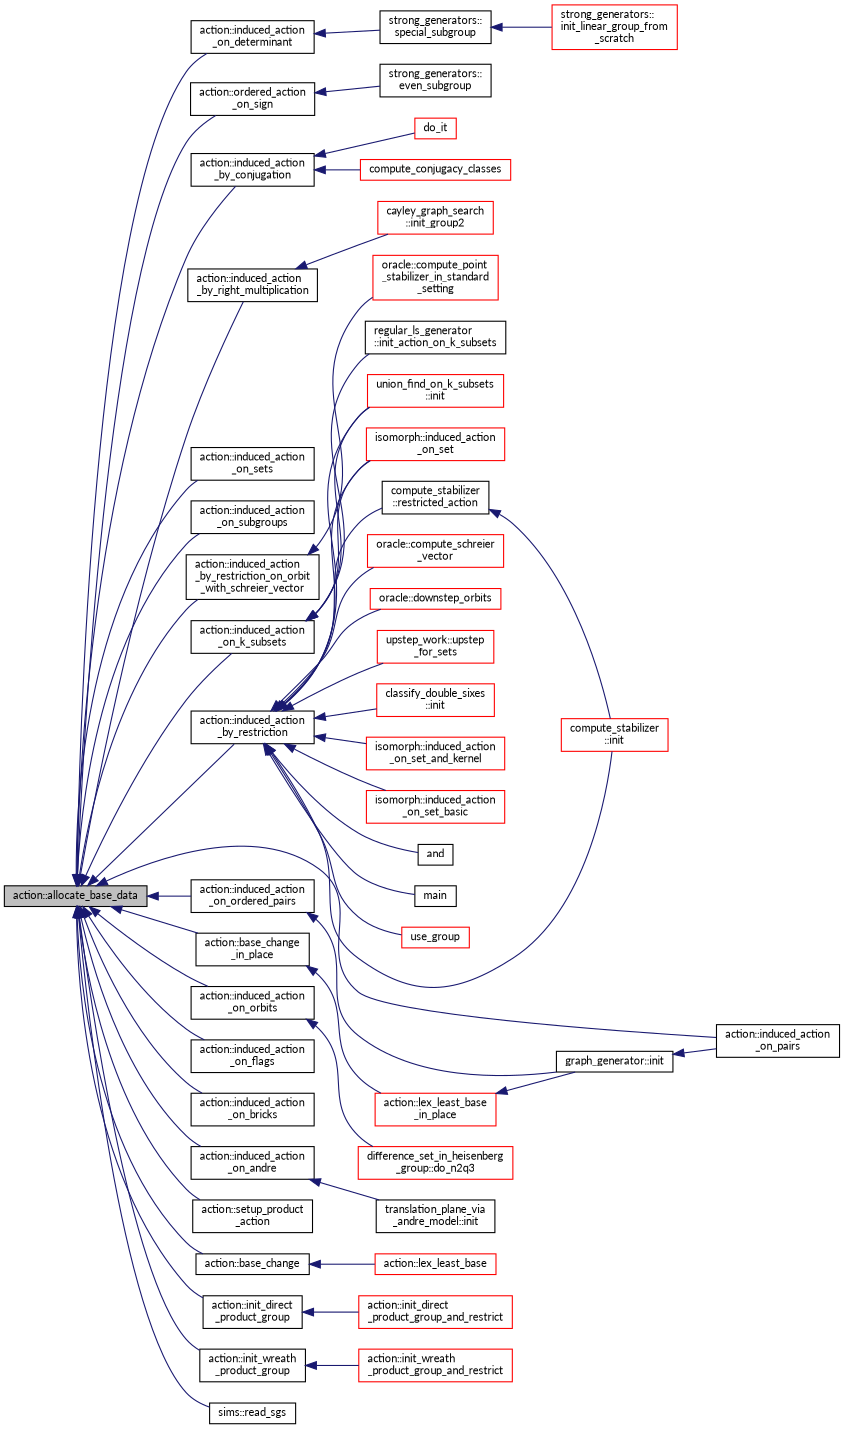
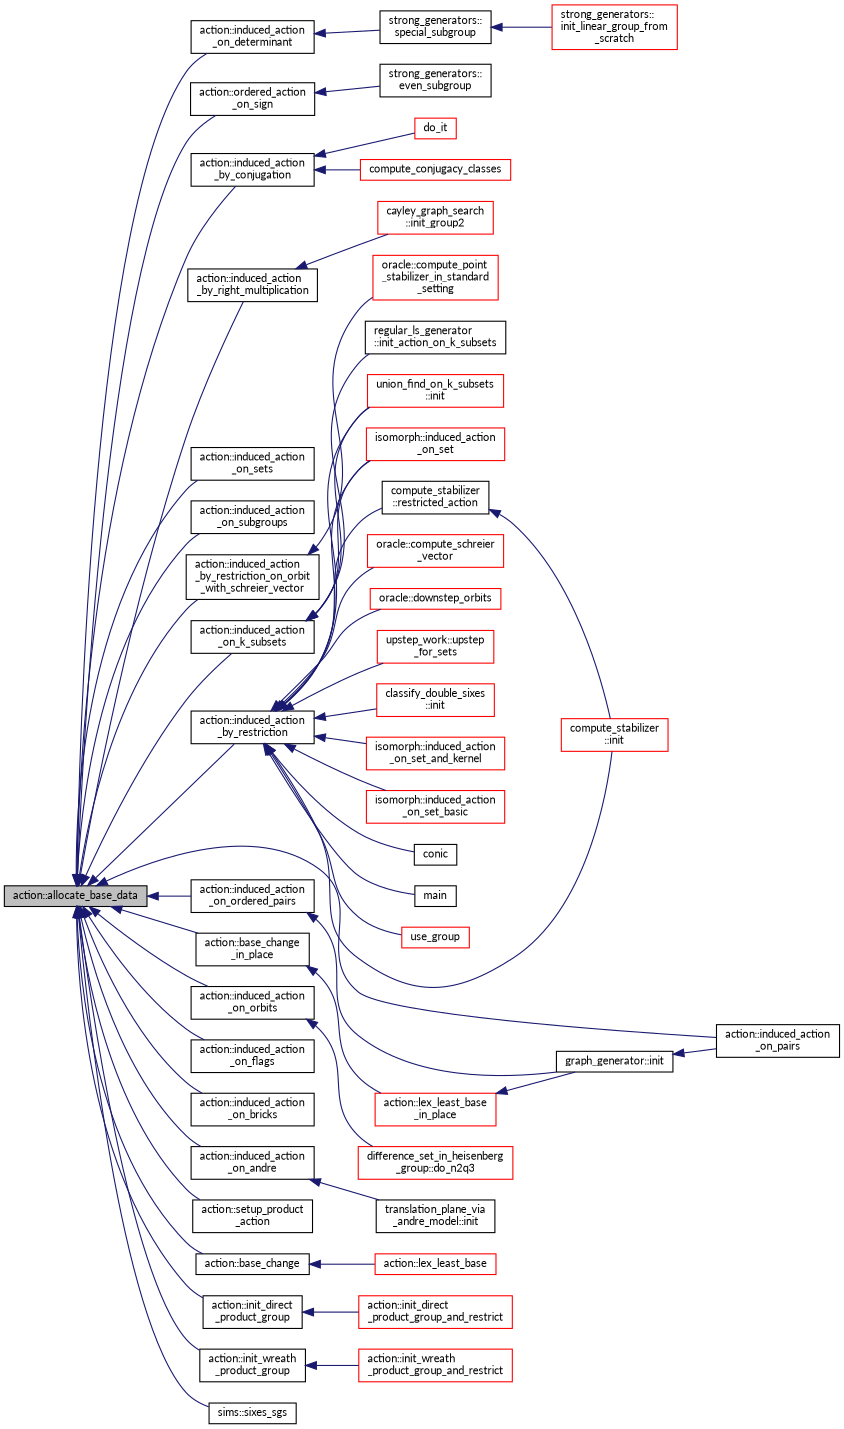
node "and": label "and" -> "conic"
node "sims::read_sgs": label "sims::read_sgs" -> "sims::sixes_sgs"
